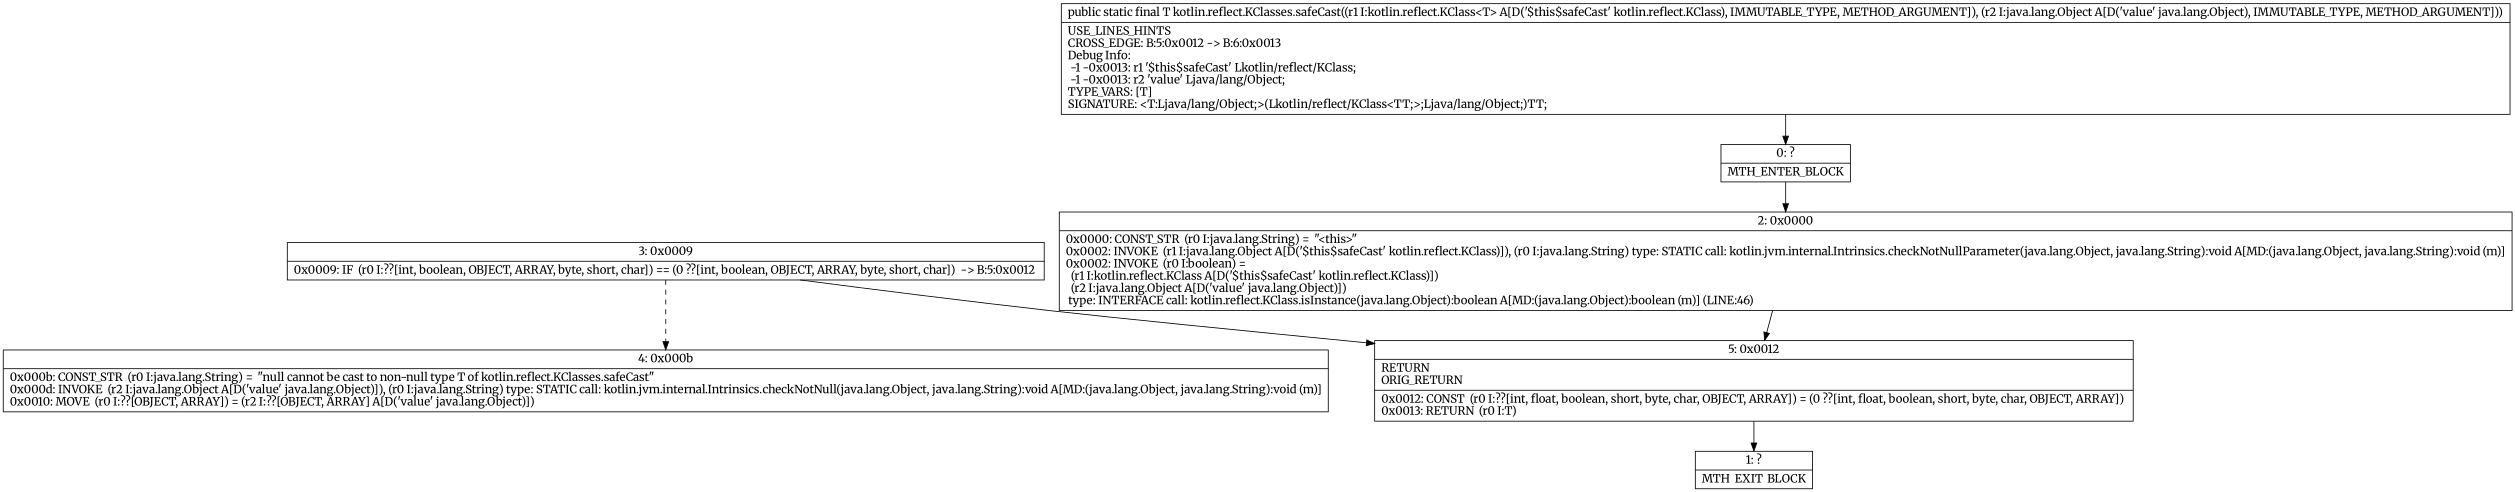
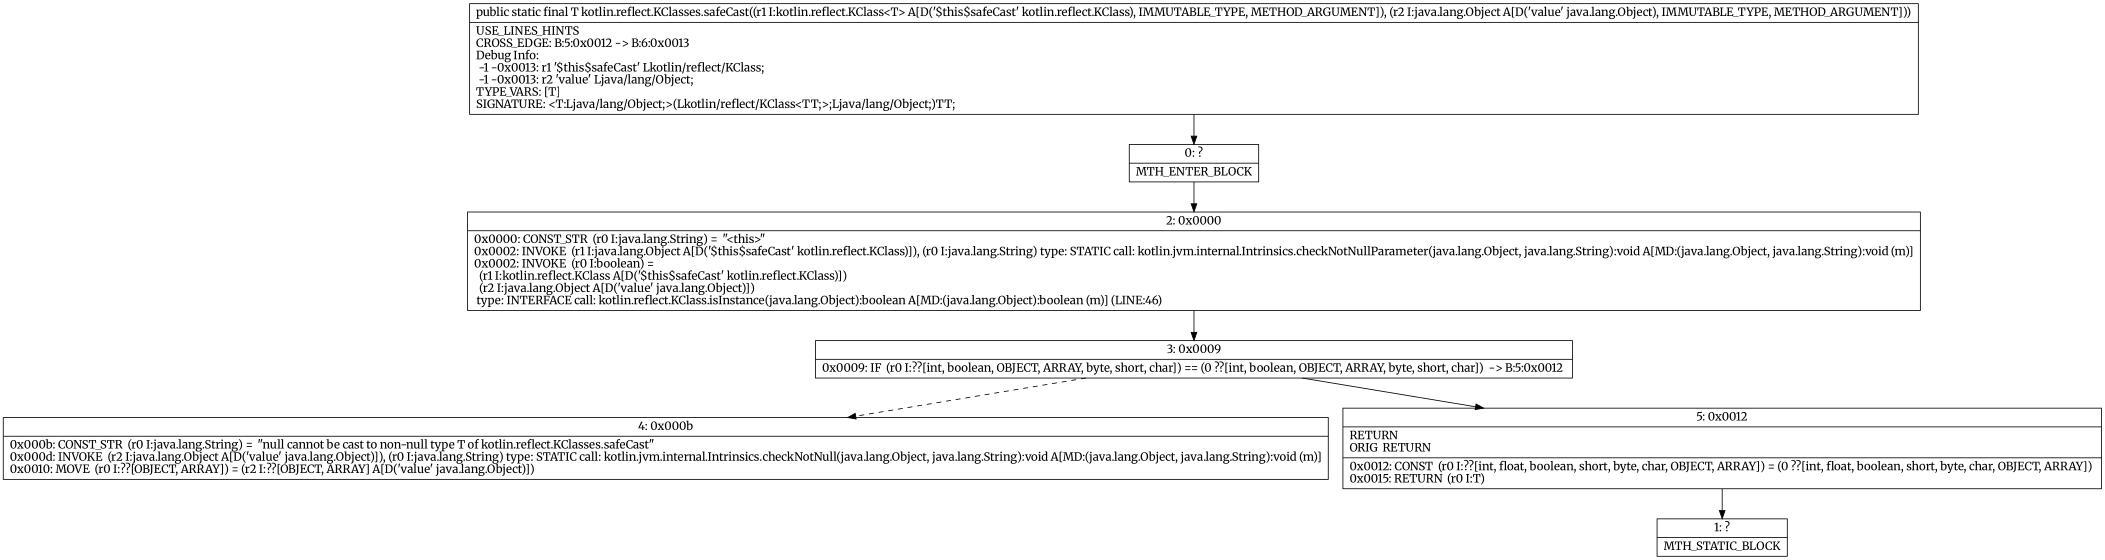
edge "2: 0x0000" -> "5: 0x0012": now "2: 0x0000" -> "3: 0x0009"
node "5: 0x0012": text "0x0013: RETURN  (r0 I:T)" -> "0x0015: RETURN  (r0 I:T)"
node "1: ?": text "MTH_EXIT_BLOCK" -> "MTH_STATIC_BLOCK"
